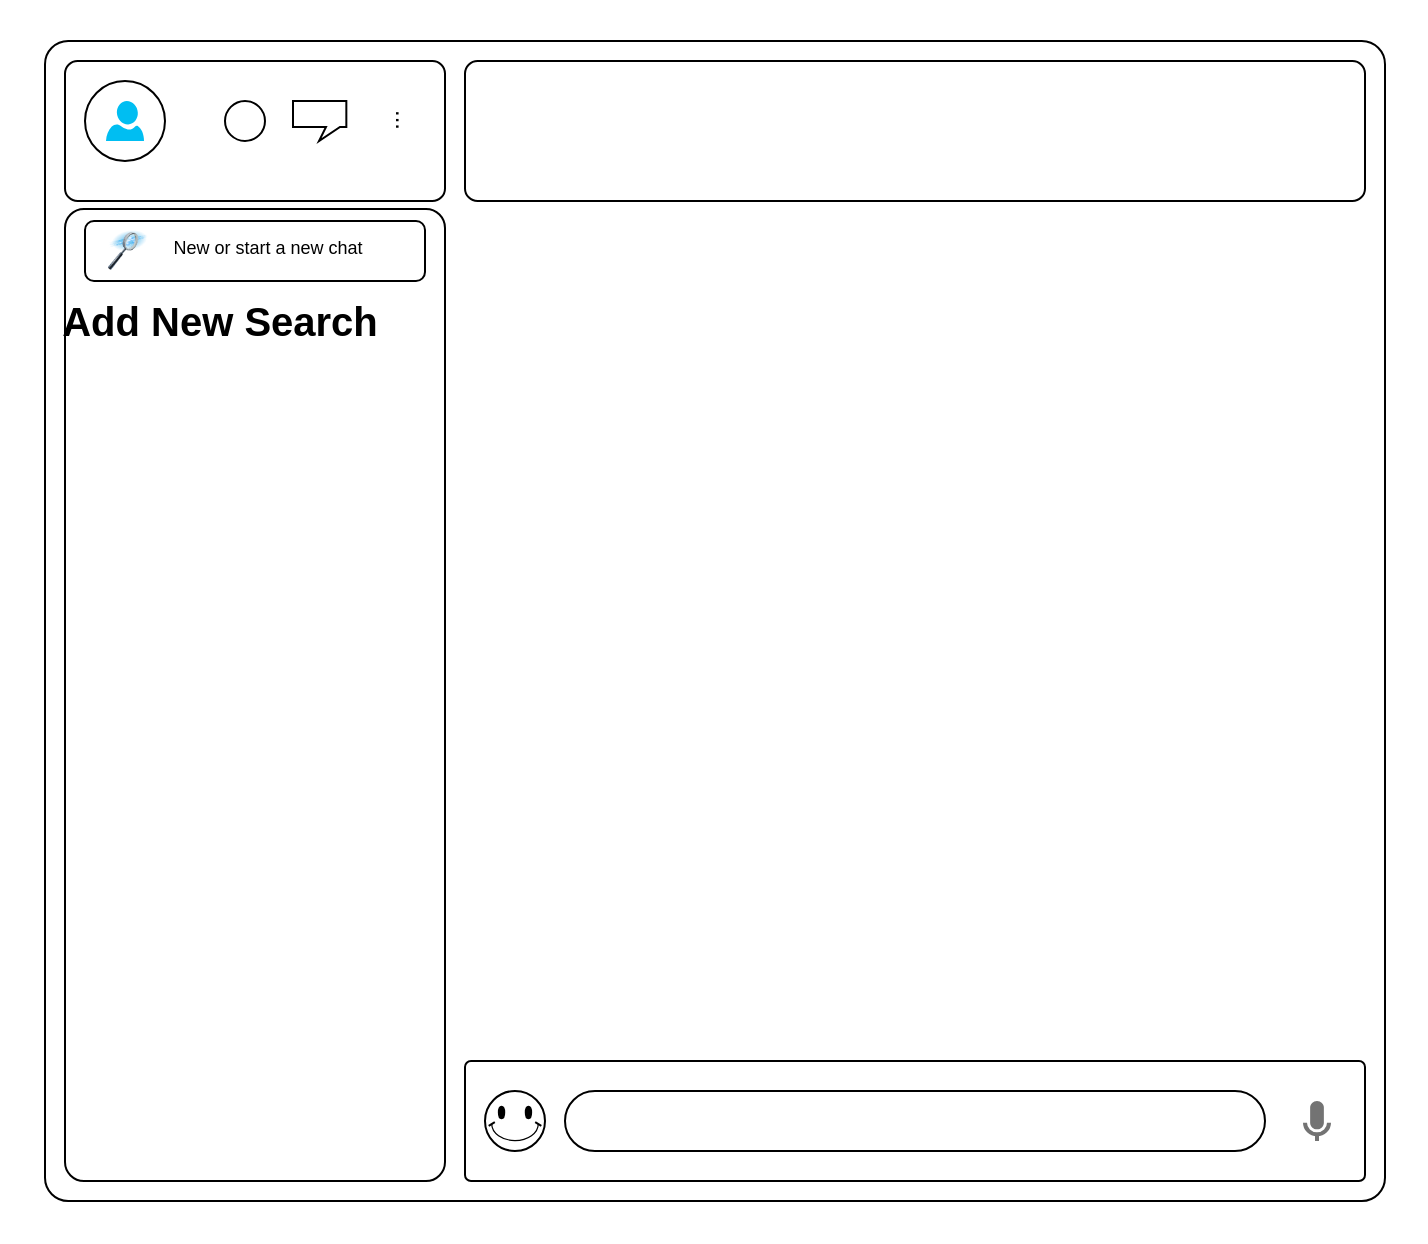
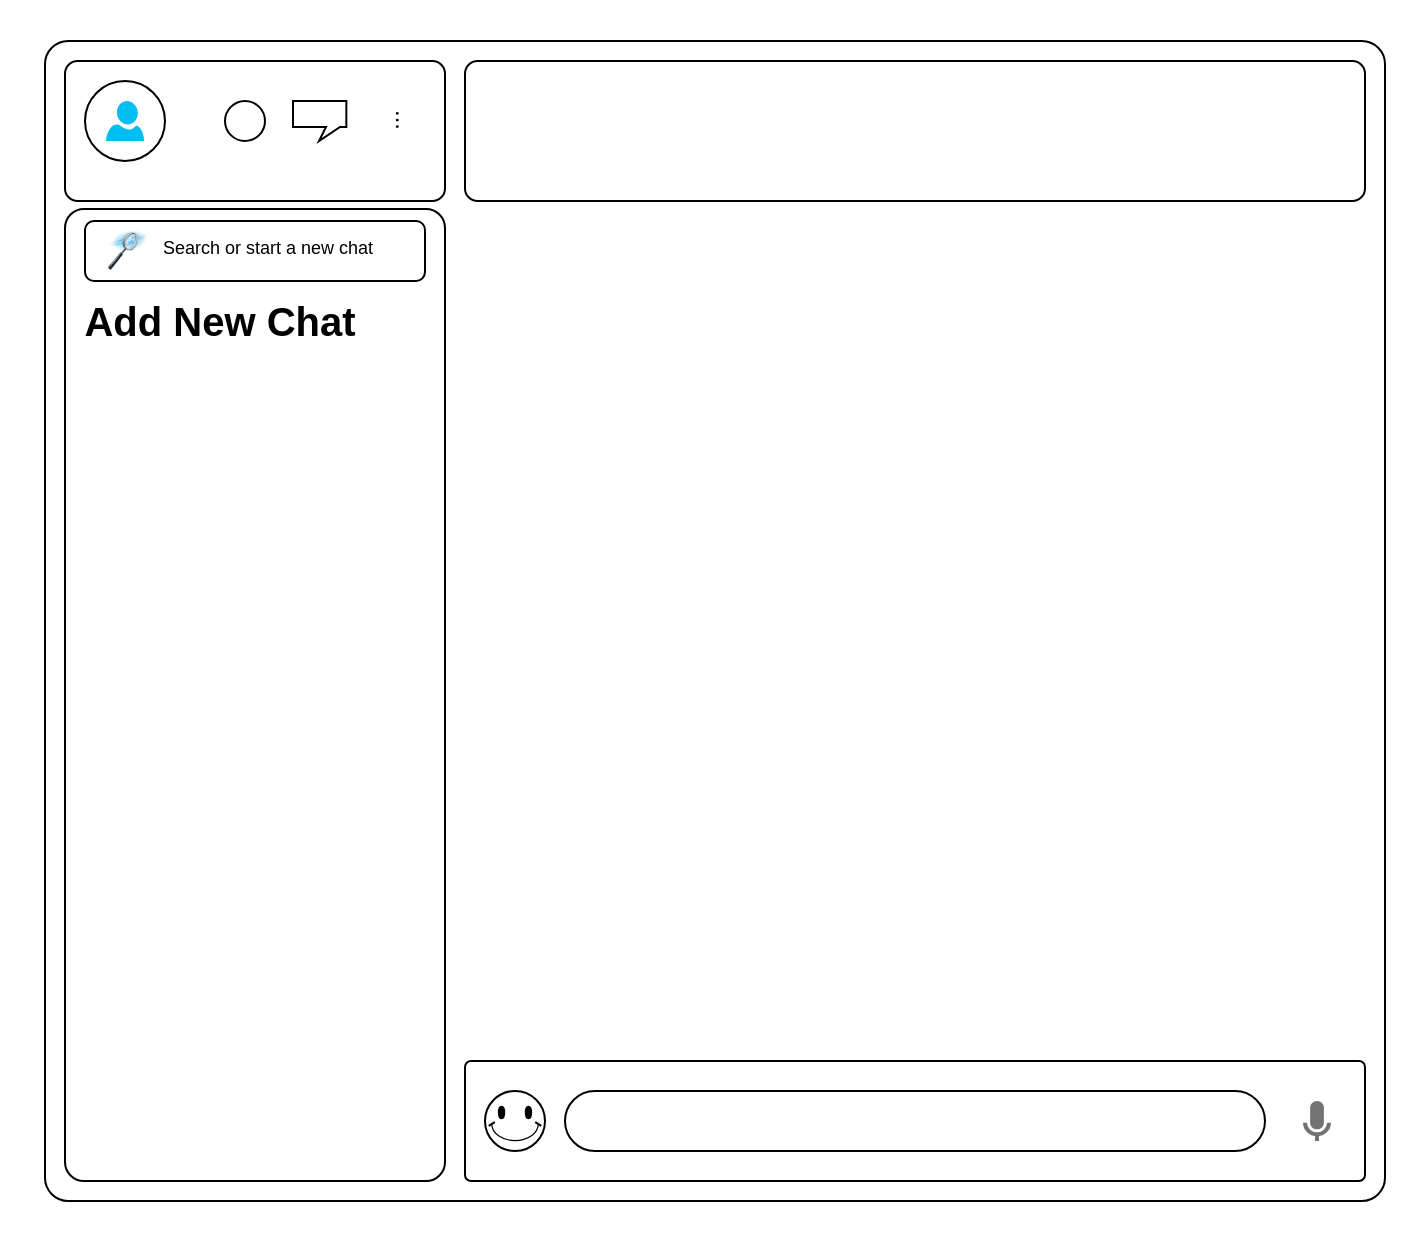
node "New or start a new chat": label "New or start a new chat" -> "Search or start a new chat"
node "Add New Search": label "Add New Search" -> "Add New Chat"
